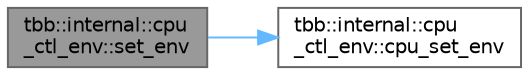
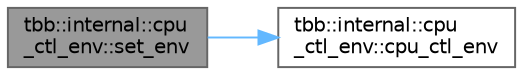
node "tbb::internal::cpu _ctl_env::cpu_set_env": label "tbb::internal::cpu _ctl_env::cpu_set_env" -> "tbb::internal::cpu _ctl_env::cpu_ctl_env"
